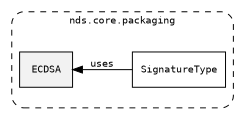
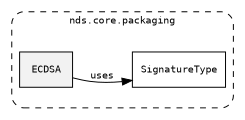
edge "SignatureType" -> "ECDSA": reversed
